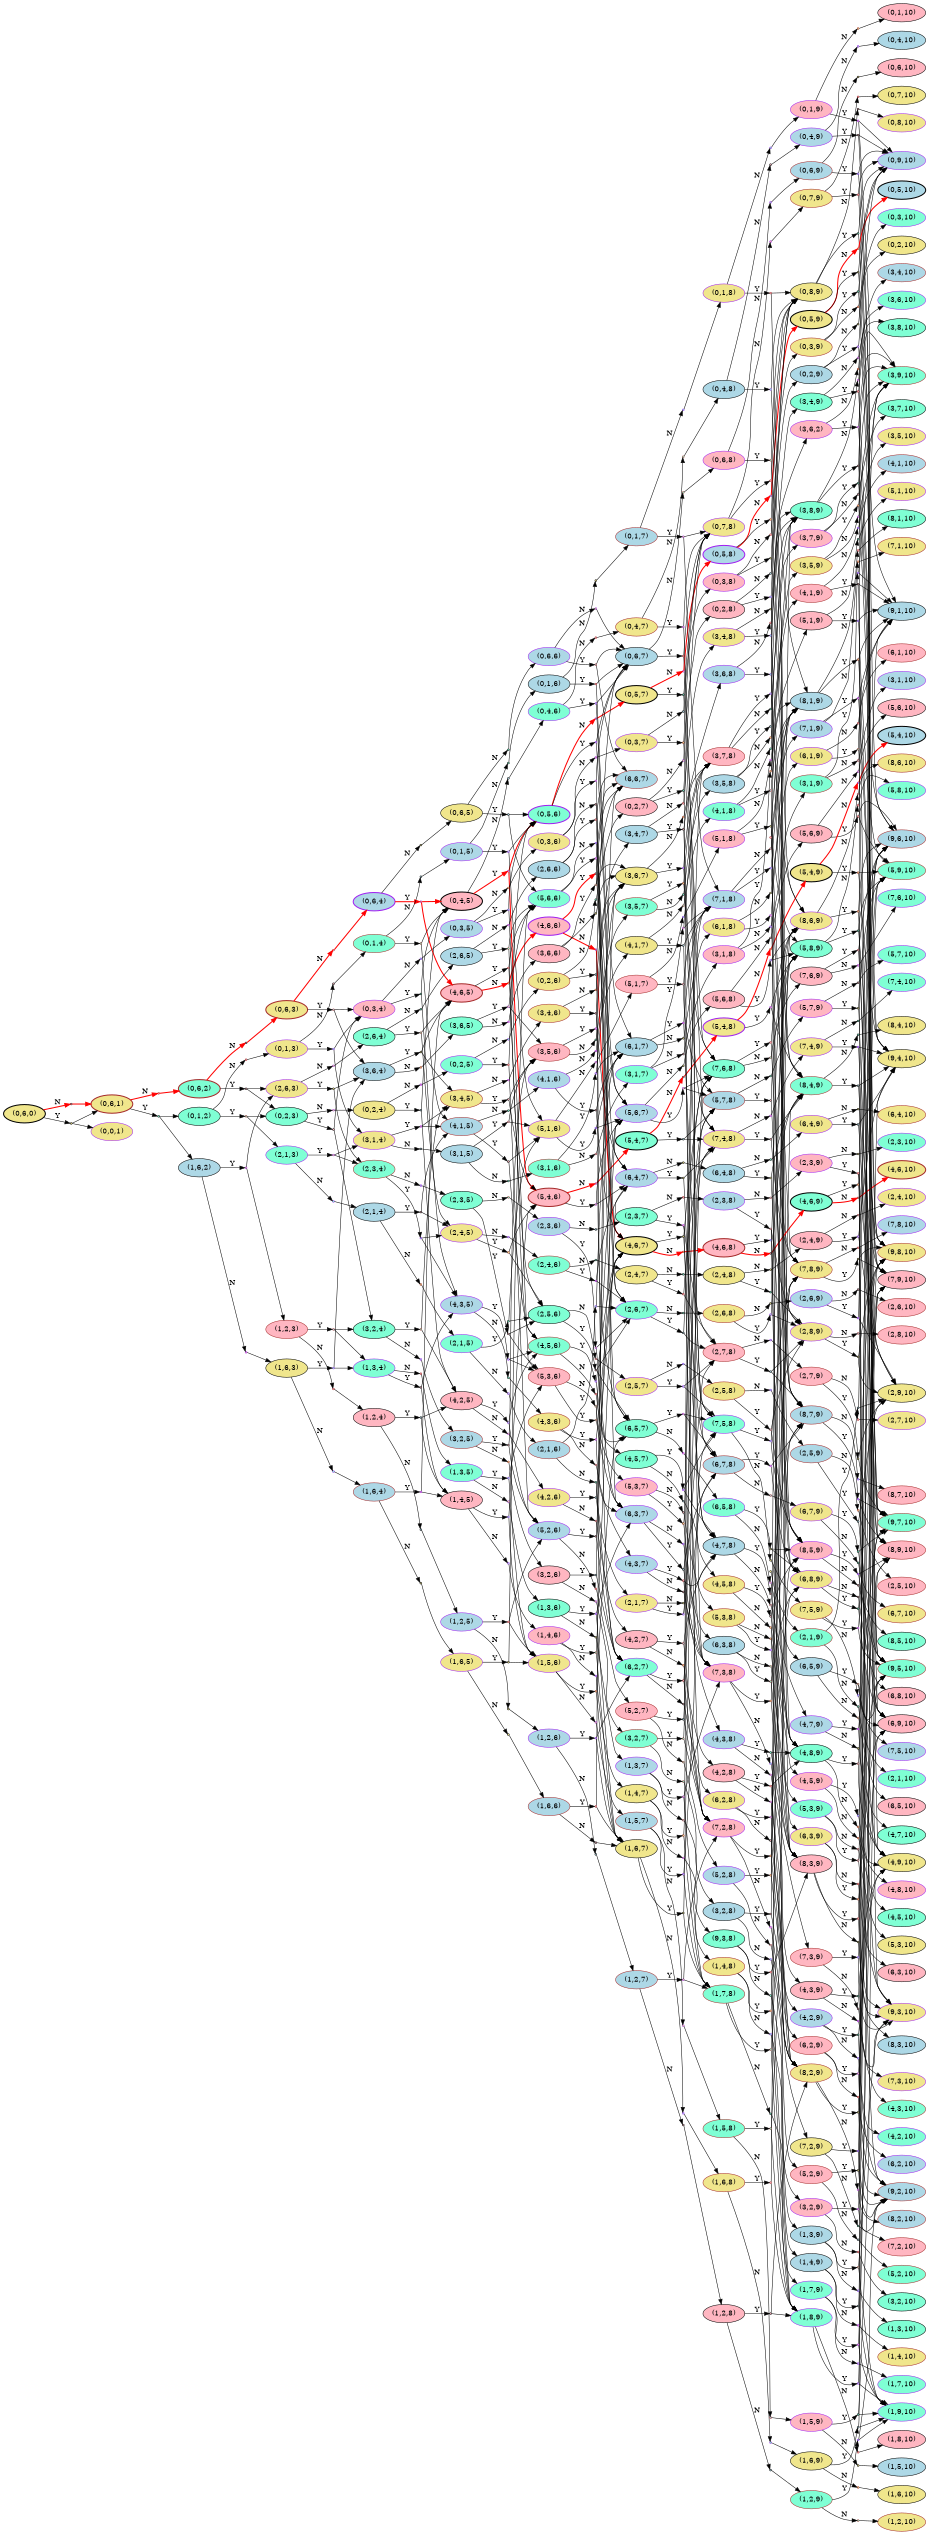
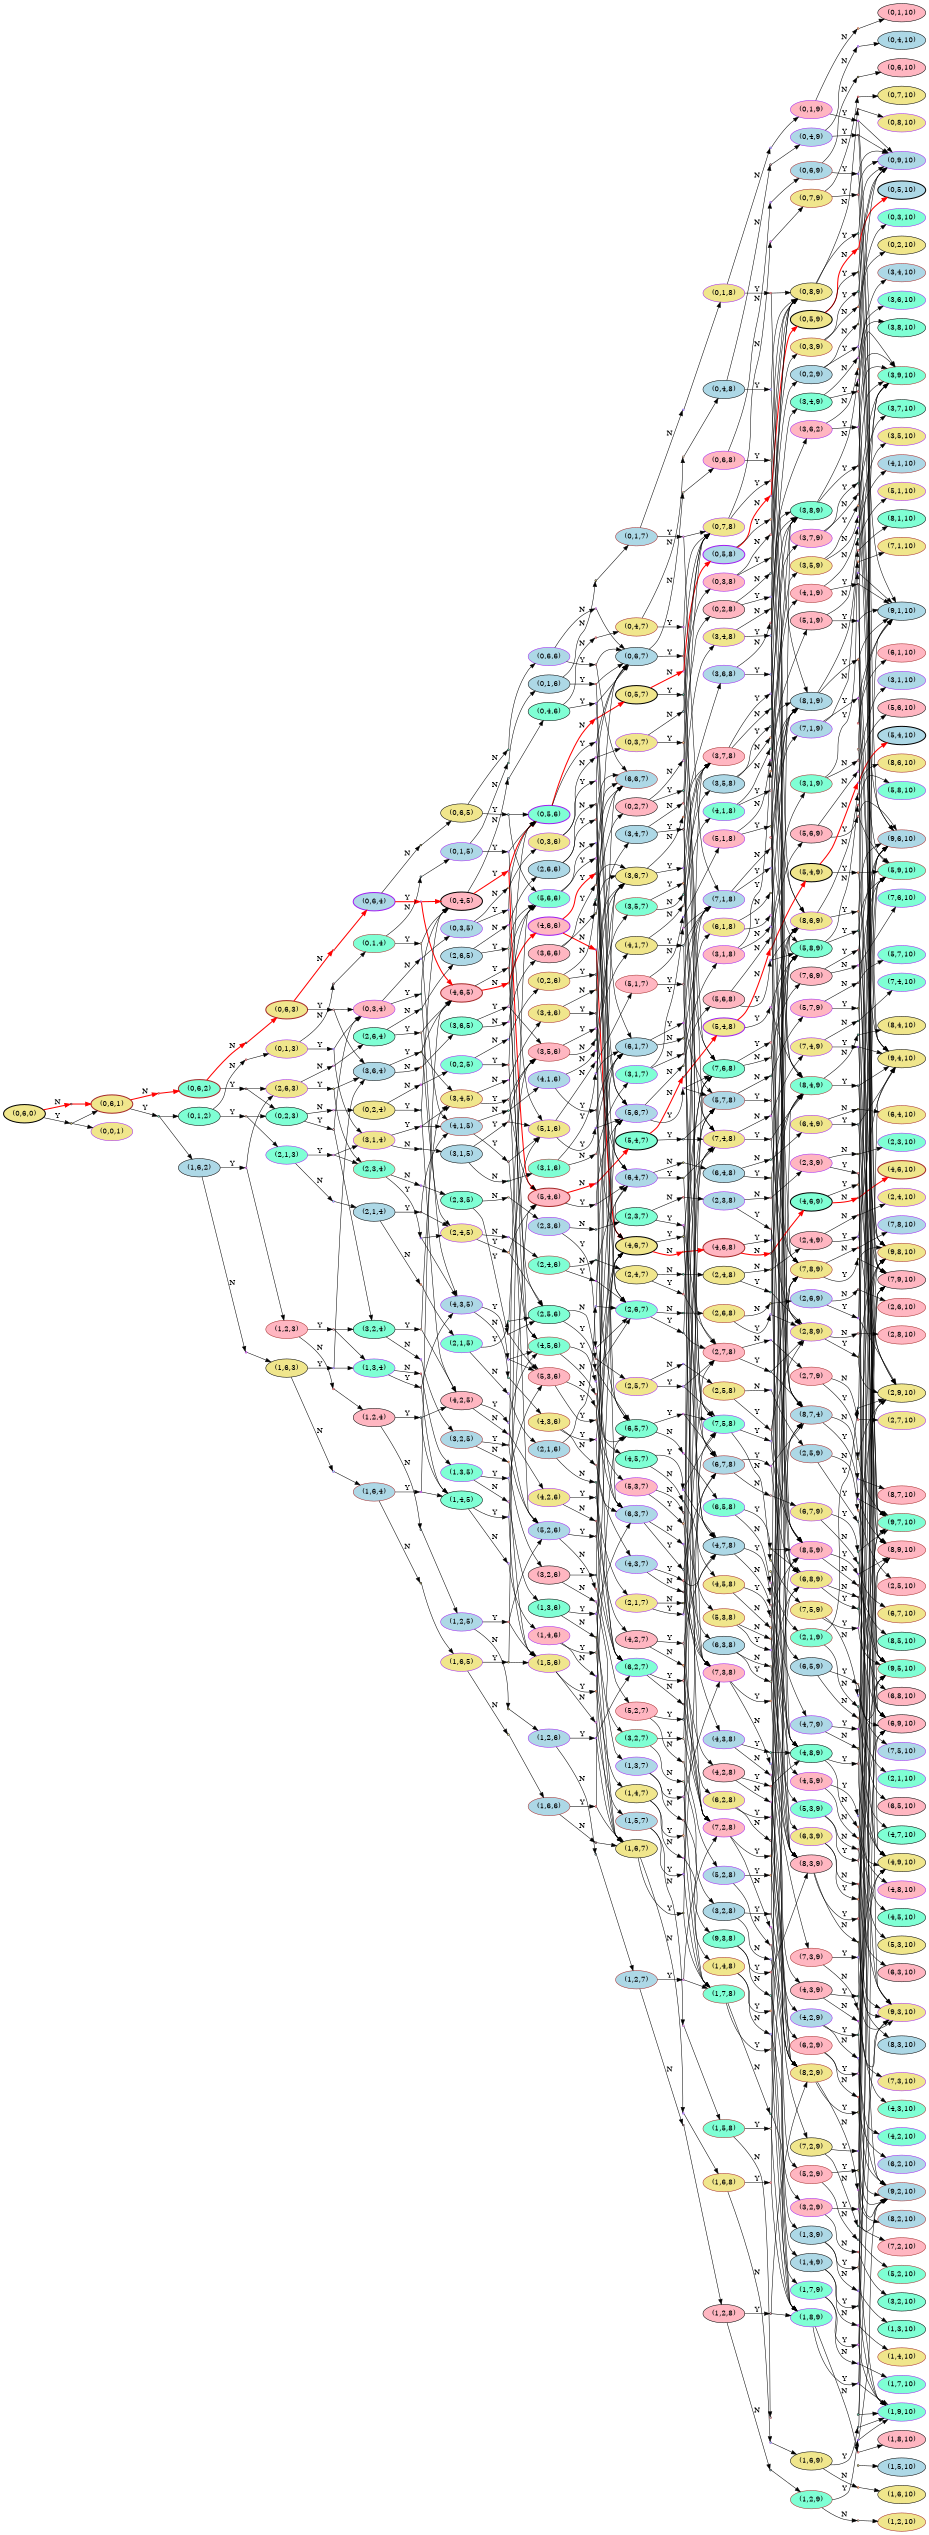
node "(0,4,6)": color purple -> black
node "(6,1,9)": removed
node "(8,7,9)": label "(8,7,9)" -> "(8,7,4)"
node "(1,4,5)": fillcolor lightpink -> aquamarine
node "(1,5,9)": removed
